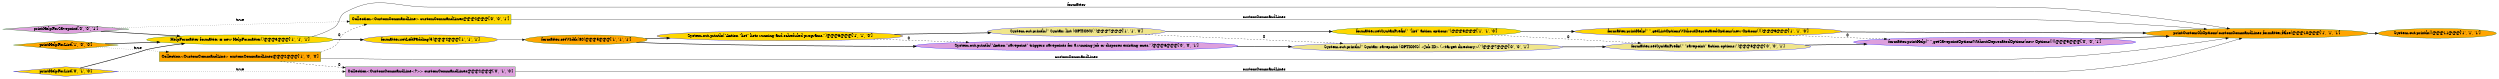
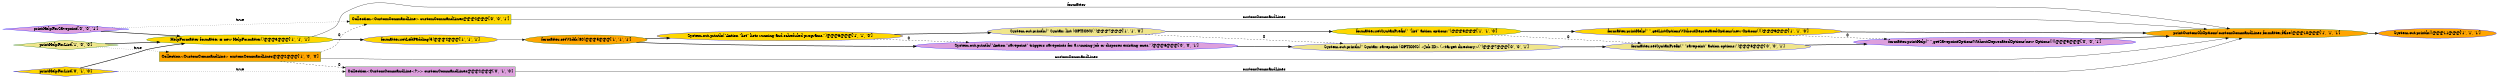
node "printHelpForSavepoint['0', '0', '1']": color darkgreen -> blue
node "System.out.println()@@@11@@@['1', '1', '1']": color darkgreen -> blue
node "printHelpForList['1', '0', '0']": fillcolor orange -> khaki
